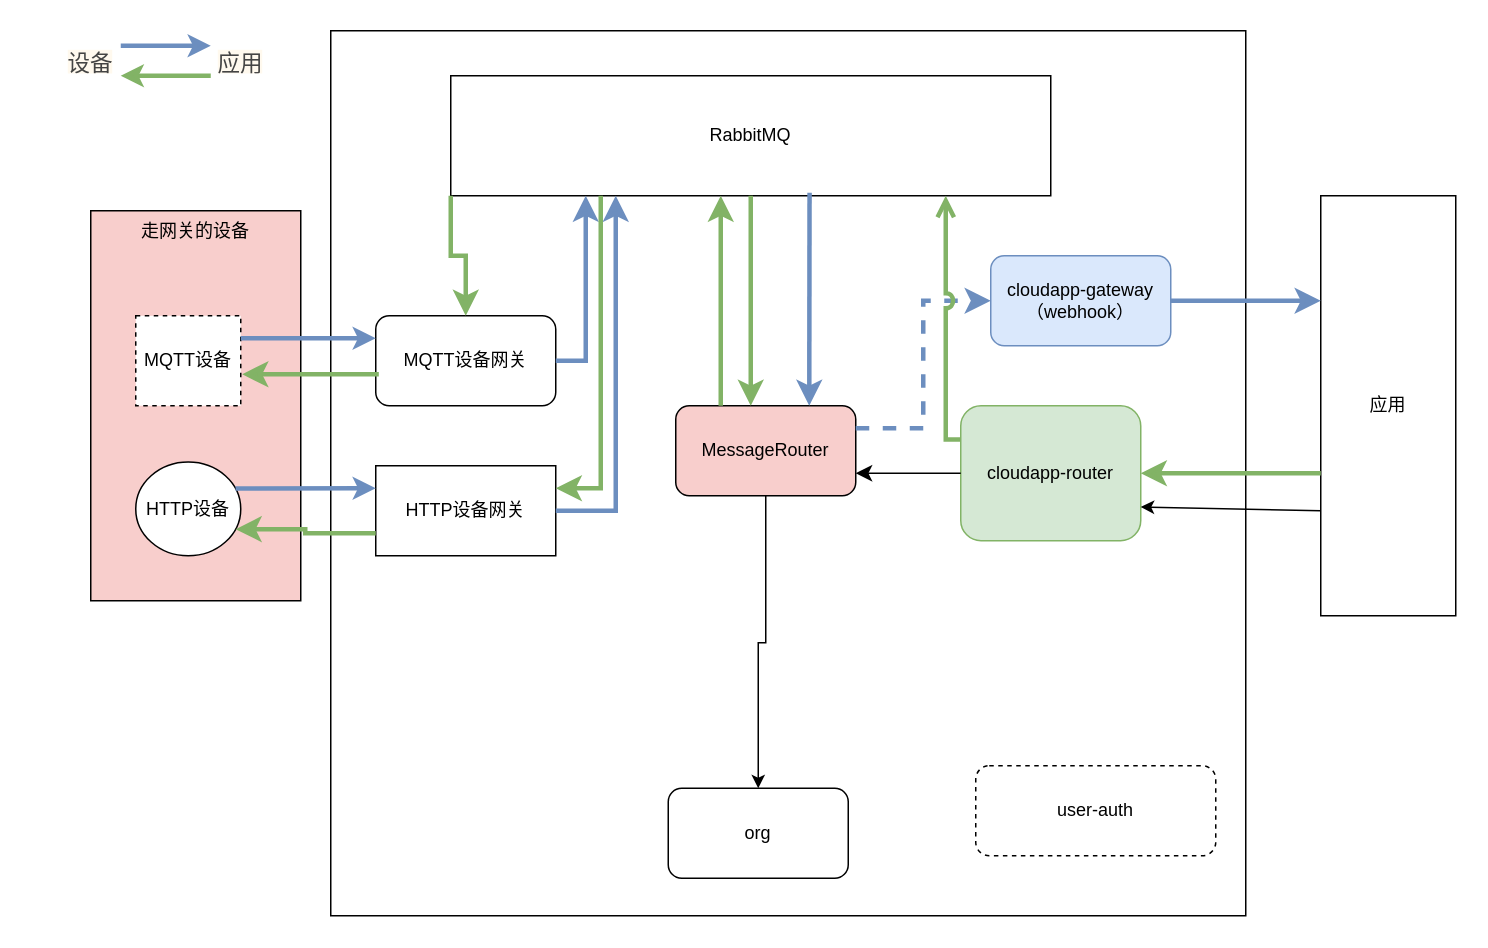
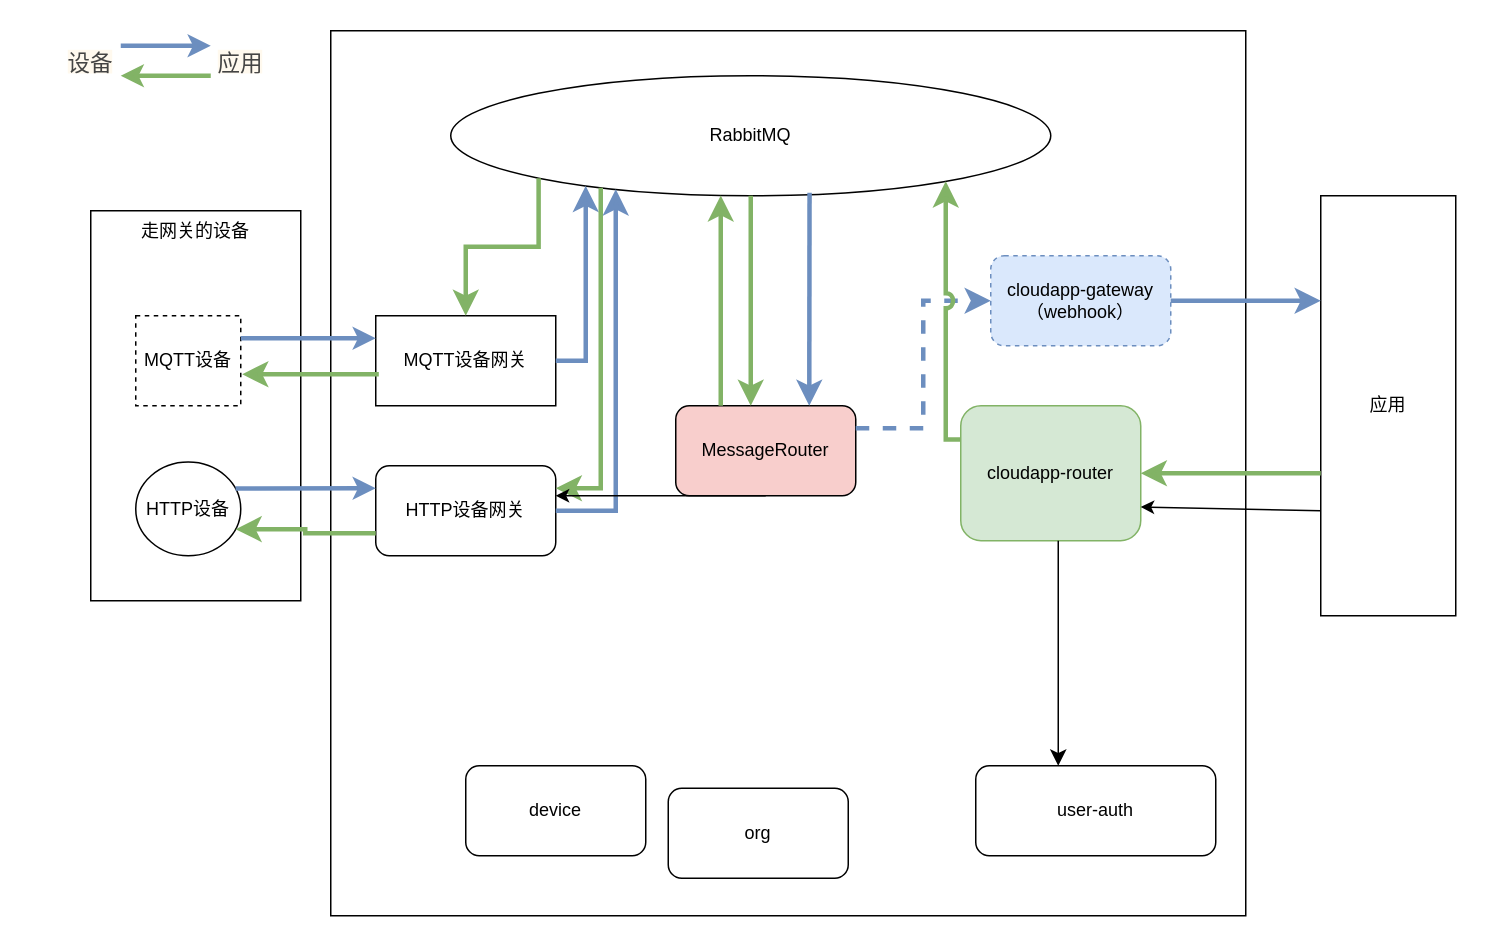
node "RabbitMQ": shape rectangle -> ellipse
edge "cloudapp-router" -> "RabbitMQ": arrowhead open -> classic
node "走网关的设备": fillcolor #f8cecc -> #ffffff
node "cloudapp-gateway （webhook）": style solid -> dashed
node "MQTT设备网关": shape rounded rectangle -> rectangle
edge "cloudapp-router" -> "MessageRouter": now "cloudapp-router" -> "user-auth"
node "HTTP设备网关": shape rectangle -> rounded rectangle
edge "MessageRouter" -> "org": now "MessageRouter" -> "HTTP设备网关"
node "device": added
node "user-auth": style dashed -> solid
